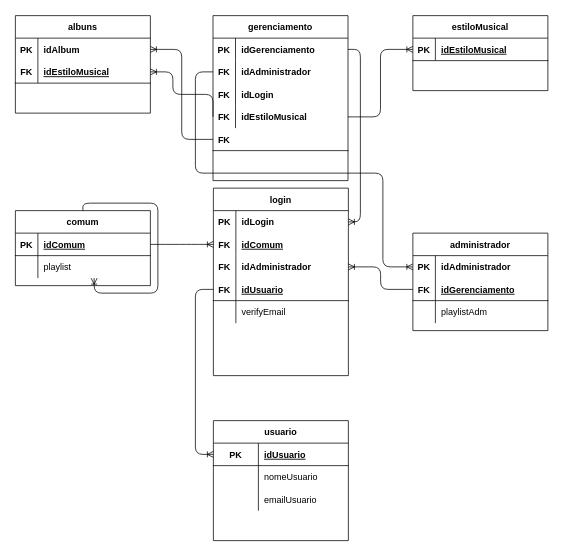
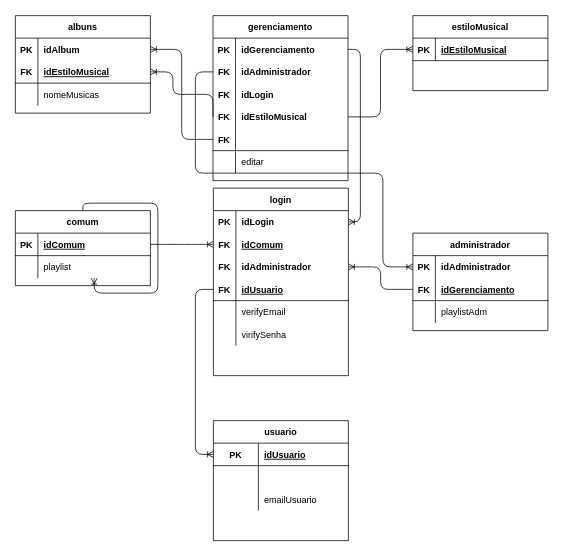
node "nomeMusicas": added
node "editar": added
node "virifySenha": added
node "nomeUsuario": removed
